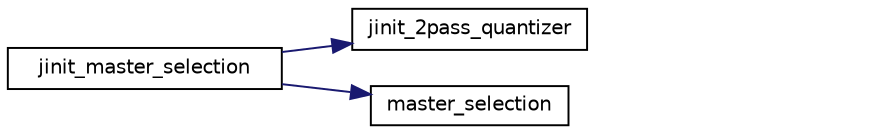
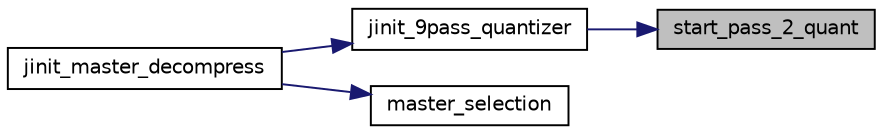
node "jinit_2pass_quantizer": label "jinit_2pass_quantizer" -> "jinit_9pass_quantizer"
node "start_pass_2_quant": added
node "jinit_master_selection": label "jinit_master_selection" -> "jinit_master_decompress"
